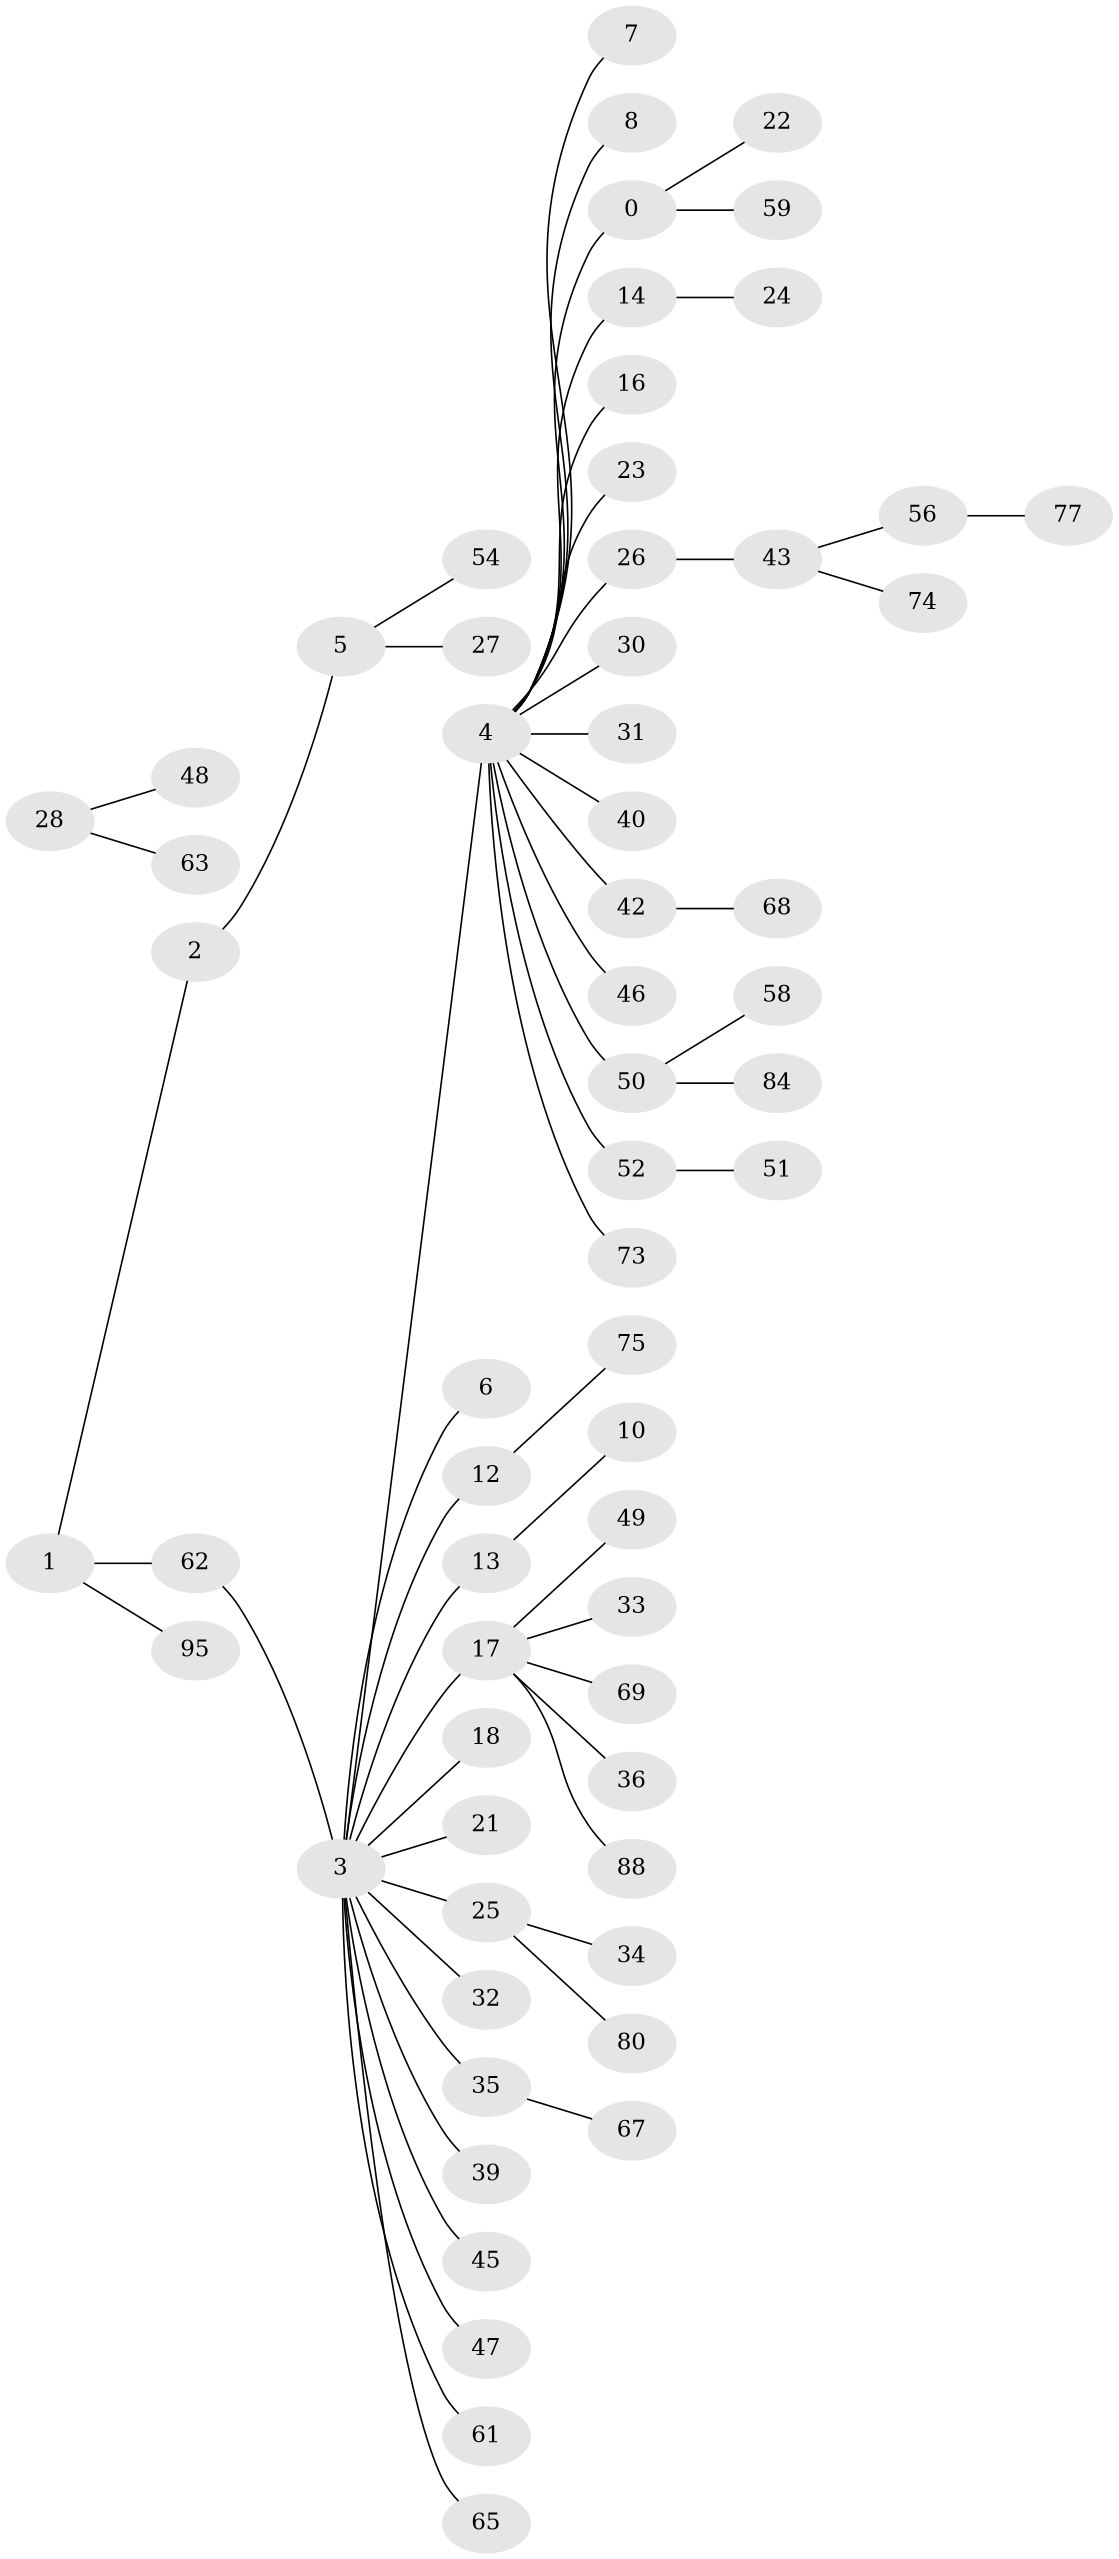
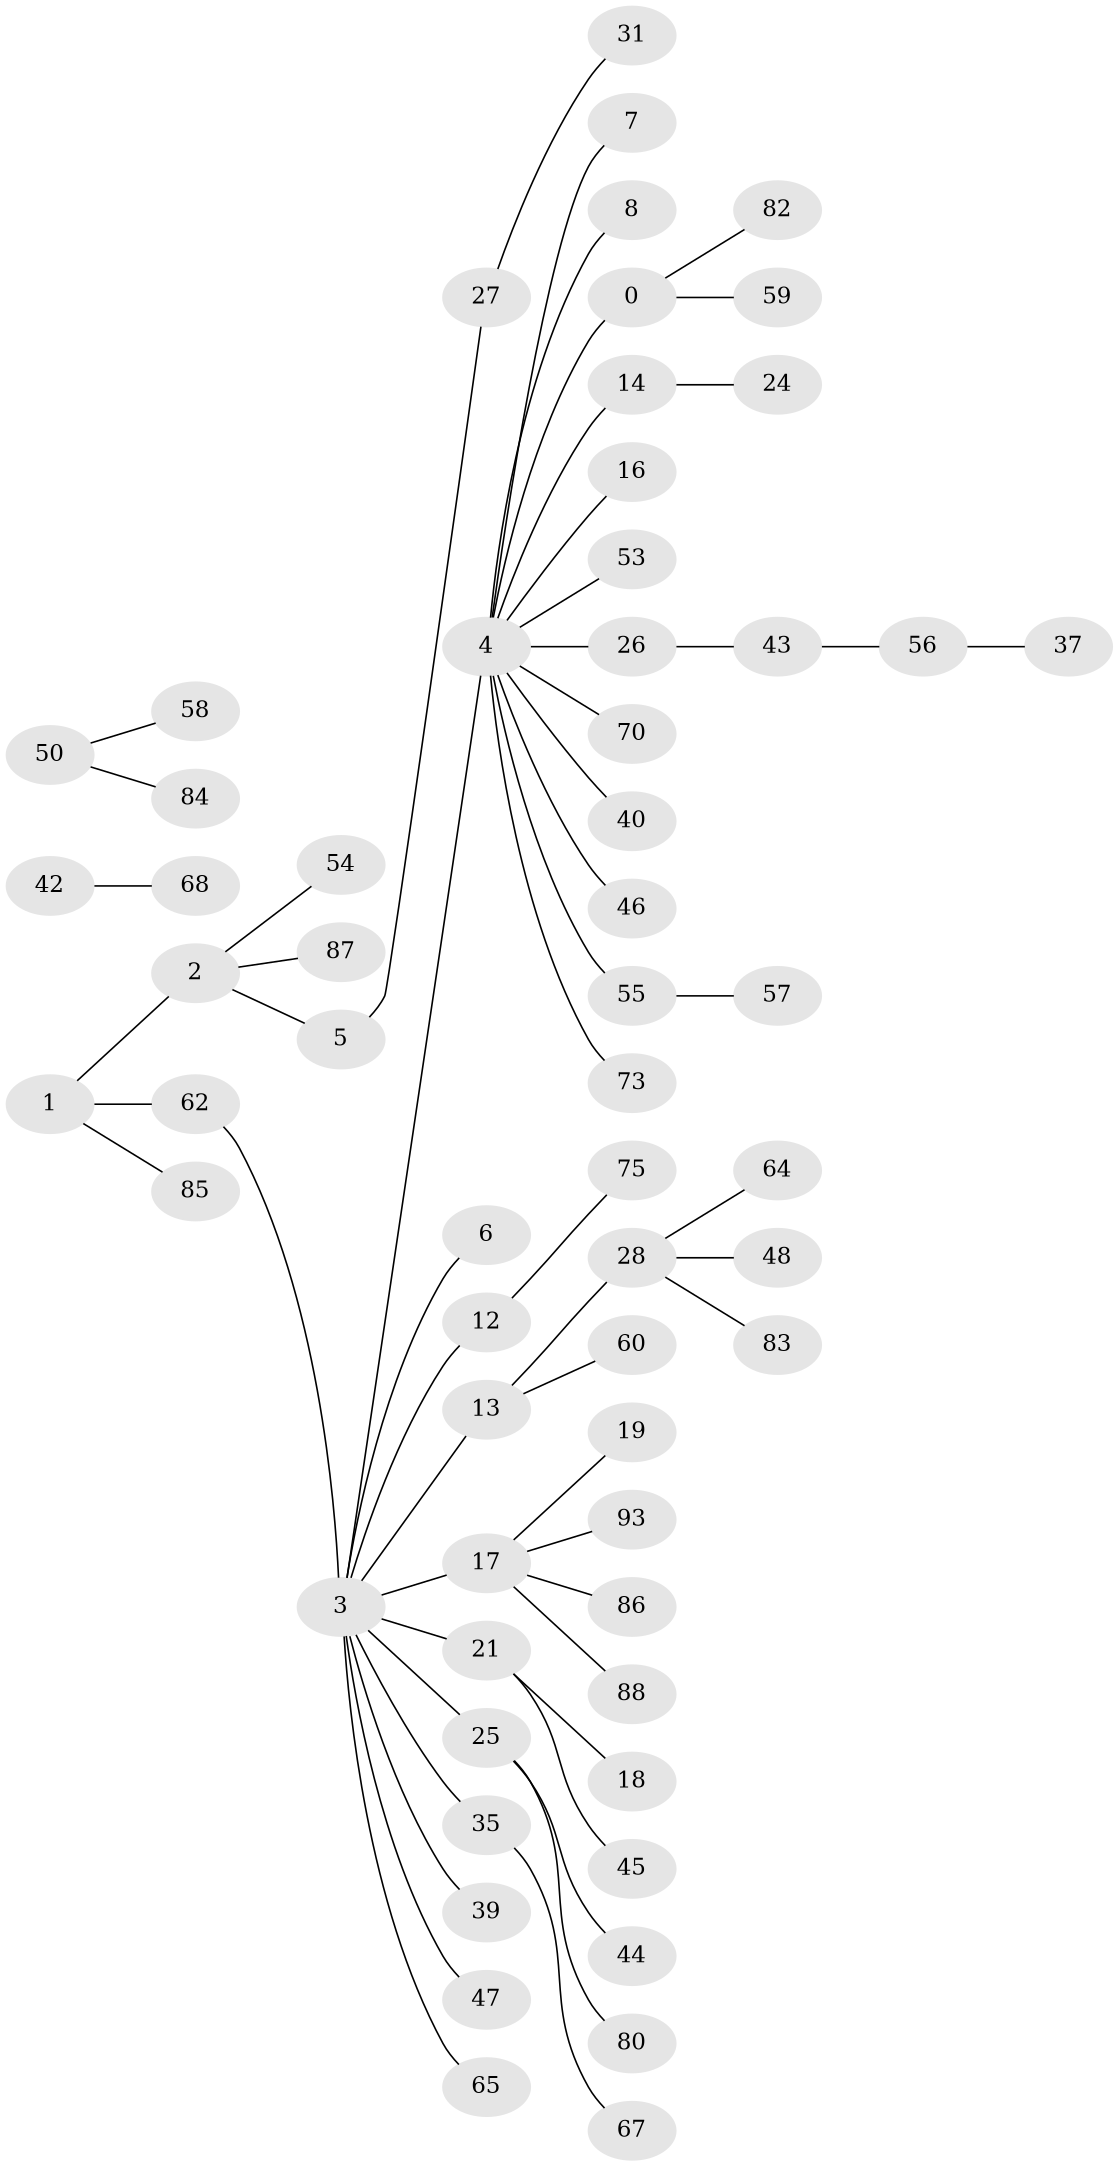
node "22": label "22" -> "82"
node "23": label "23" -> "53"
node "77": label "77" -> "37"
edge "54" -- "5": now "54" -- "2"
node "74": removed
node "30": label "30" -> "70"
edge "4" -- "31": now "27" -- "31"
edge "4" -- "42": removed
node "63": label "63" -> "83"
edge "4" -- "50": removed
node "87": added
node "52": label "52" -> "55"
node "51": label "51" -> "57"
node "64": added
edge "28" -- "13": added
node "10": label "10" -> "60"
node "49": label "49" -> "19"
node "33": label "33" -> "93"
node "95": label "95" -> "85"
node "69": removed
node "36": label "36" -> "86"
edge "18" -- "3": now "18" -- "21"
node "34": label "34" -> "44"
node "32": removed
edge "3" -- "45": now "21" -- "45"
node "61": removed
